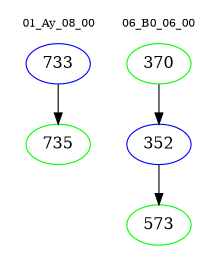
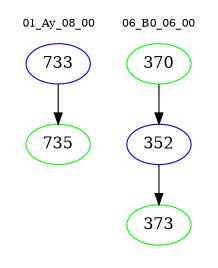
node "573": label "573" -> "373"
